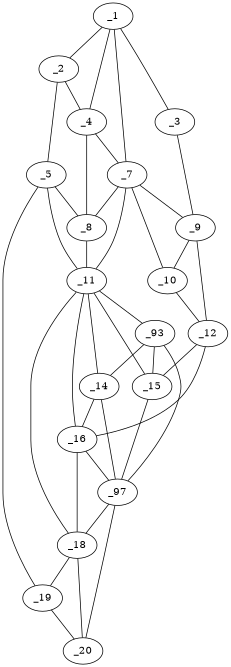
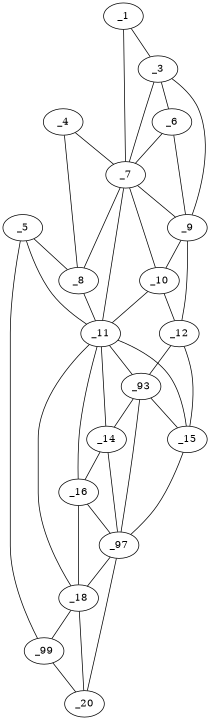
node "_2": removed
edge "_1" -- "_4": removed
edge "_3" -- "_7": added
node "_6": added
edge "_10" -- "_11": added
edge "_12" -- "_16": now "_12" -- "_93"
node "_19": label "_19" -> "_99"
